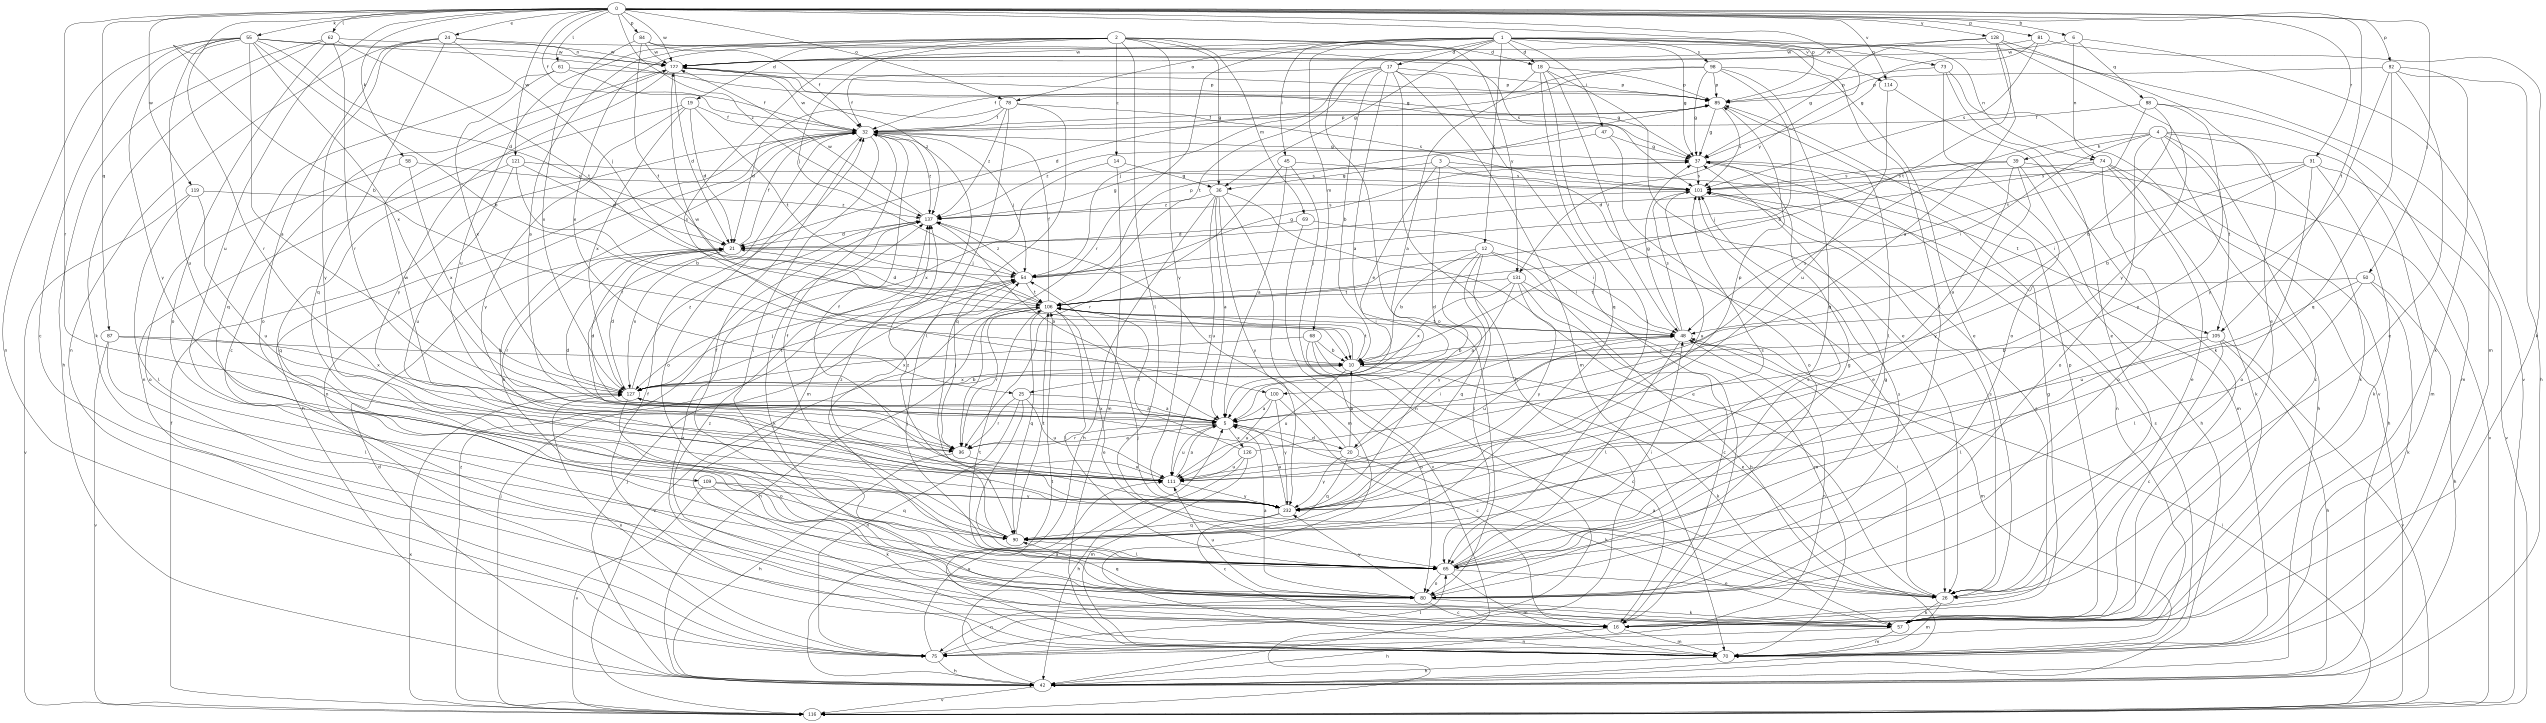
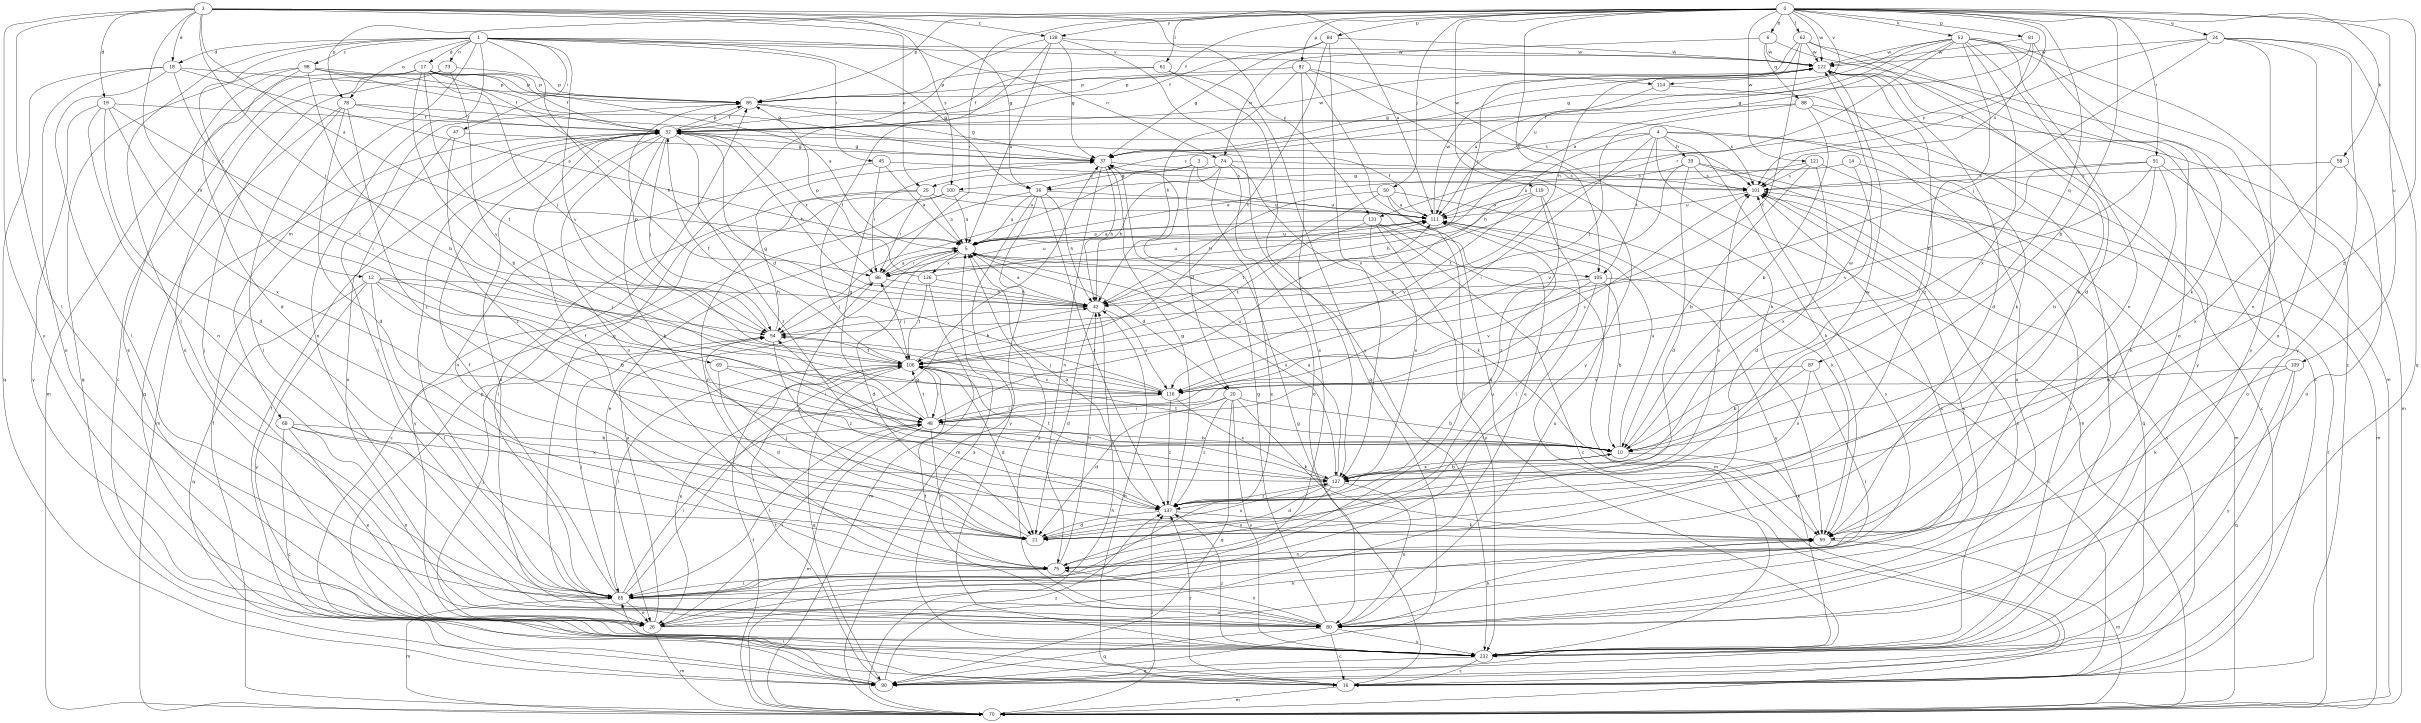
node "55": label "55" -> "52"
edge "62" -> "122": label "n" -> "w"
edge "2" -> "14": now "2" -> "128"
edge "101" -> "137": reversed
edge "3" -> "105": now "5" -> "105"
edge "74" -> "54": label "j" -> "e"
edge "98" -> "10": now "98" -> "48"
edge "119" -> "42": added, label "h"
edge "73" -> "80": label "o" -> "j"
edge "116" -> "32": label "f" -> "d"
node "96": label "96" -> "86"
edge "75" -> "127": reversed
node "57": label "57" -> "59"
